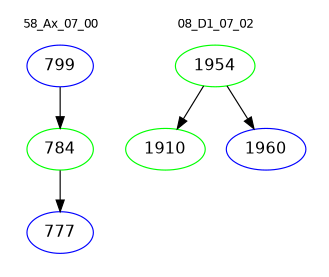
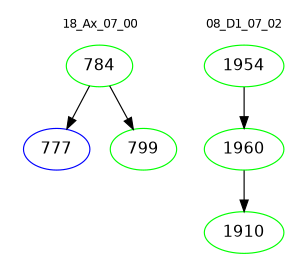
cluster "58_Ax_07_00": label "58_Ax_07_00" -> "18_Ax_07_00"
node "799": color blue -> green
edge "799" -> "784": reversed
edge "1954" -> "1910": now "1960" -> "1910"
node "1960": color blue -> green
